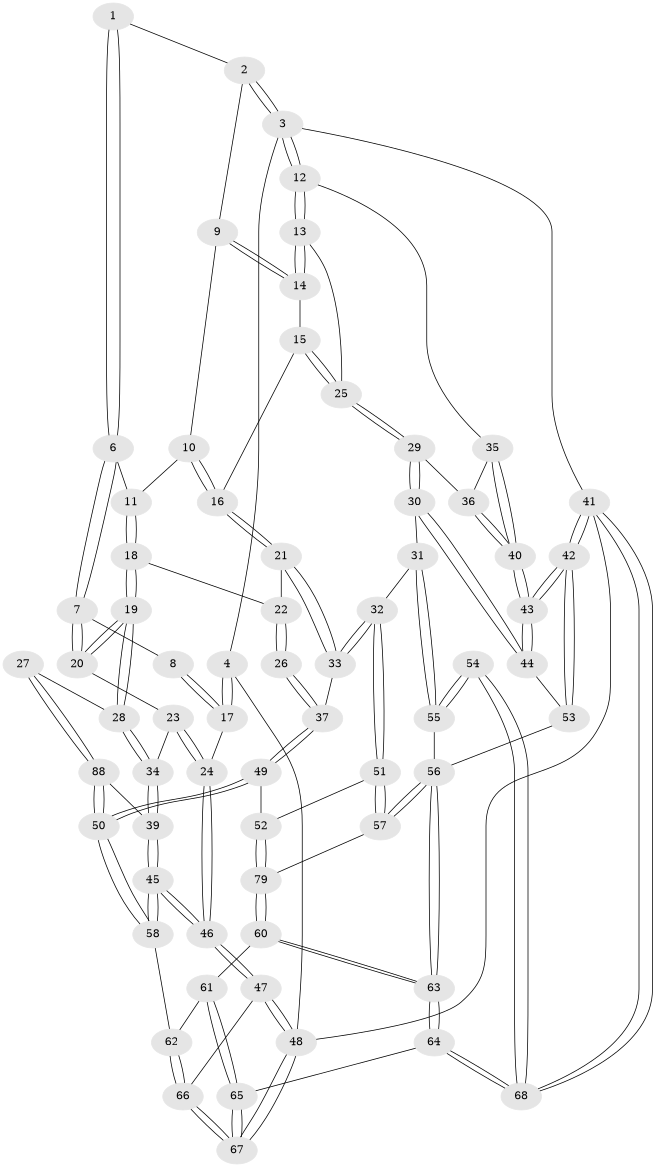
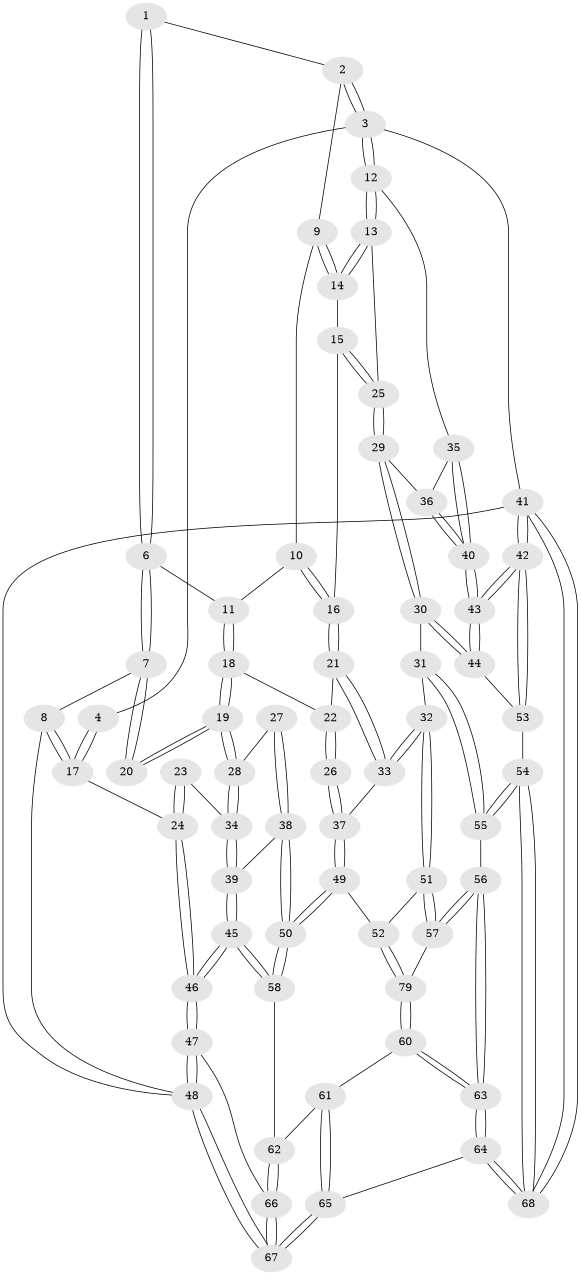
edge "20" -- "23": removed
edge "53" -- "56": now "53" -- "54"
node "88": label "88" -> "38"
edge "4" -- "48": now "8" -- "48"
